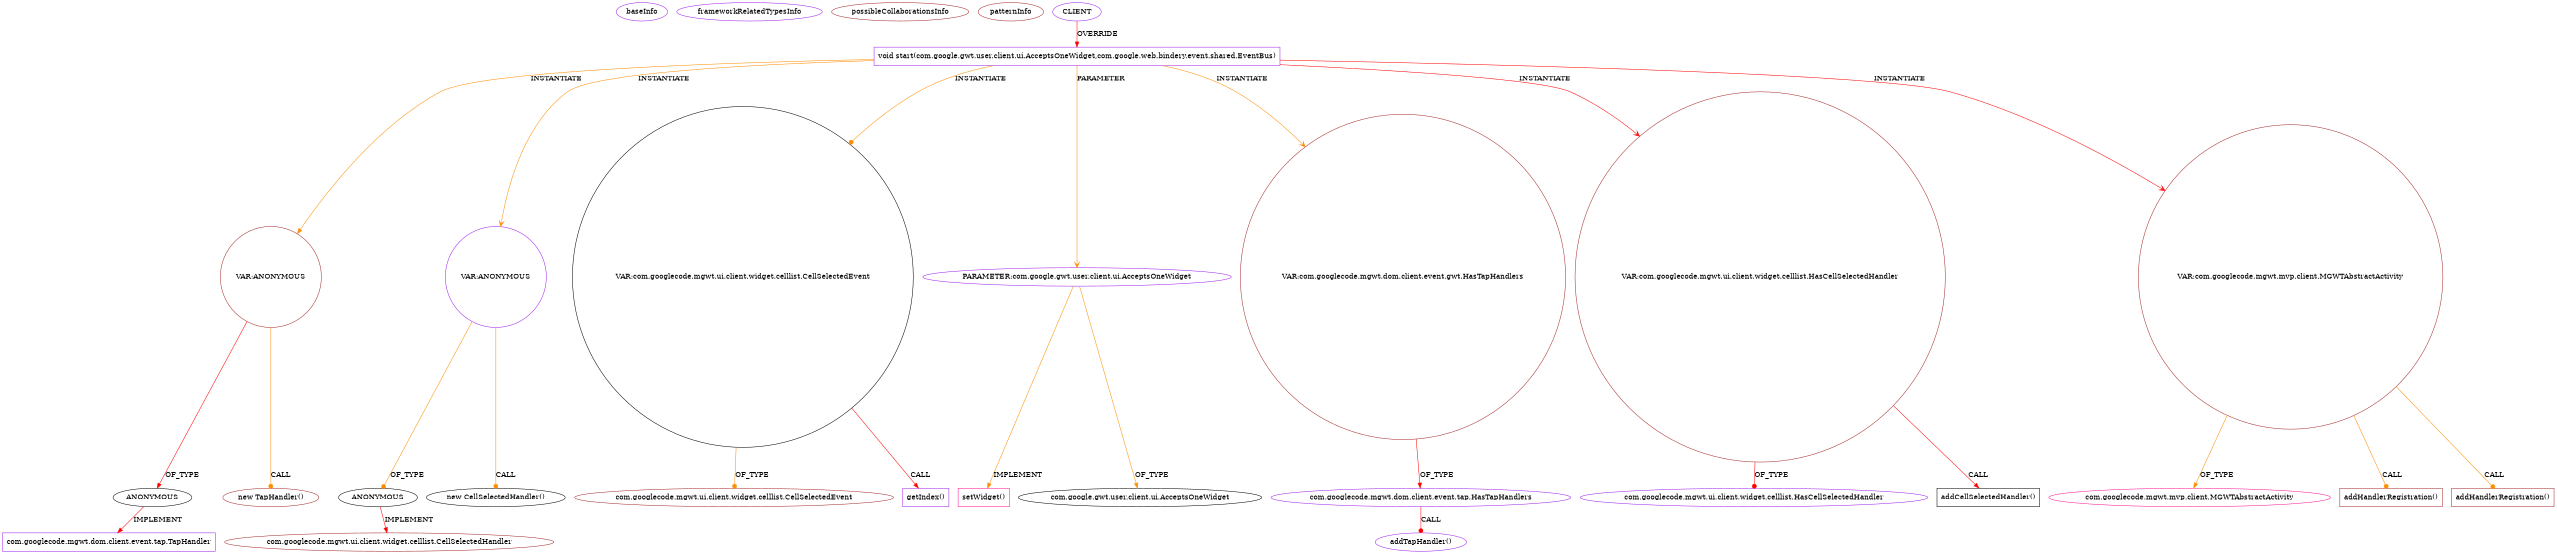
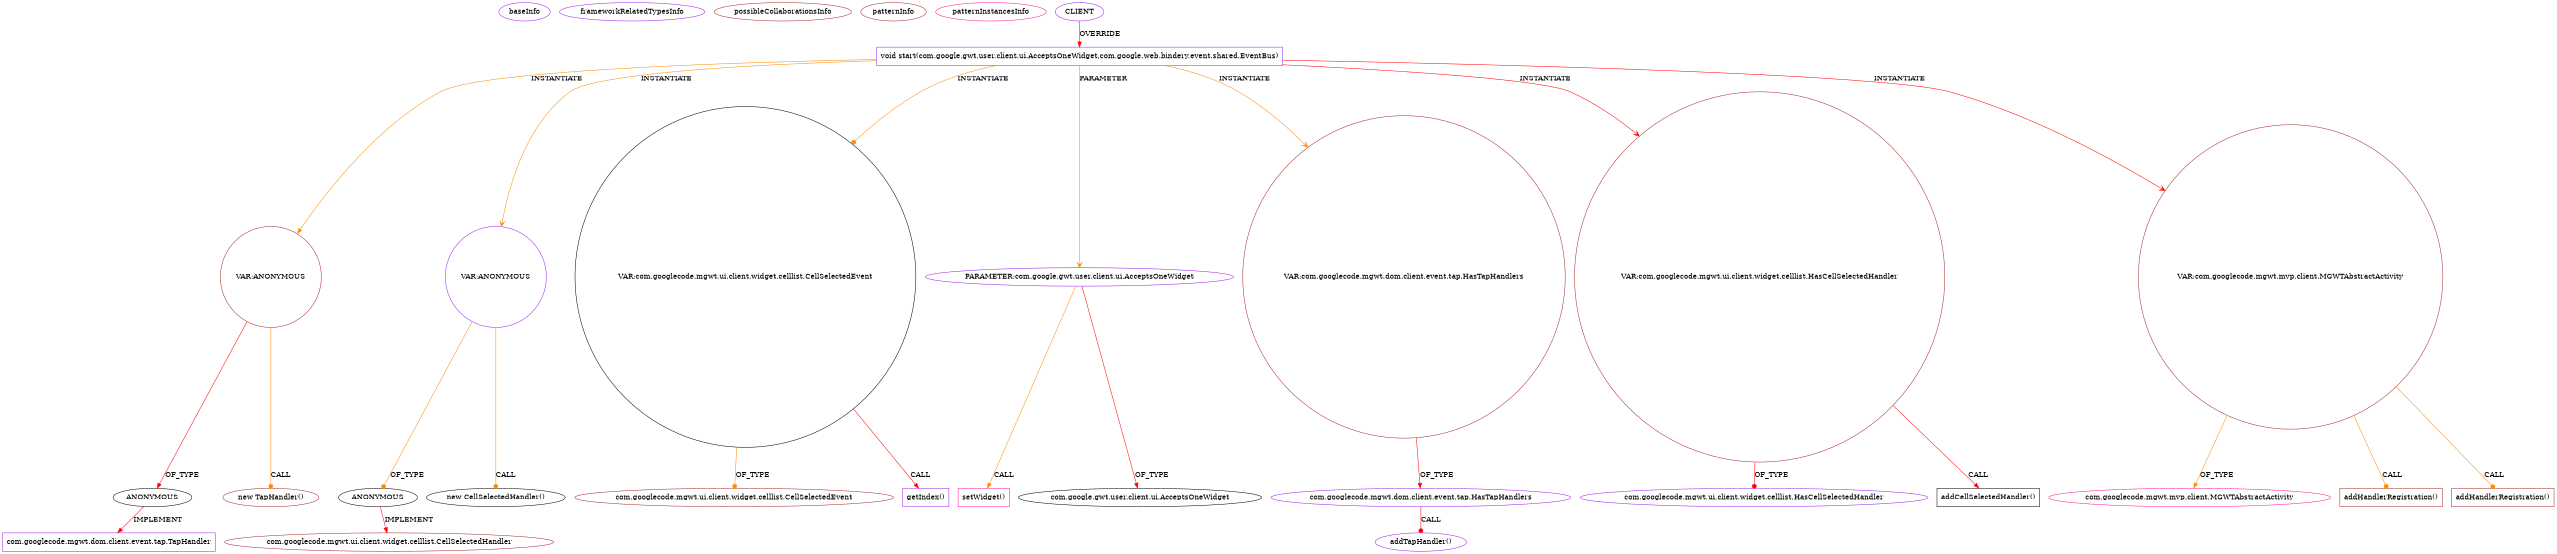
node "patternInstancesInfo": added
node "VAR:com.googlecode.mgwt.dom.client.event.gwt.HasTapHandlers": label "VAR:com.googlecode.mgwt.dom.client.event.gwt.HasTapHandlers" -> "VAR:com.googlecode.mgwt.dom.client.event.tap.HasTapHandlers"
edge "PARAMETER:com.google.gwt.user.client.ui.AcceptsOneWidget" -> "com.google.gwt.user.client.ui.AcceptsOneWidget": color darkorange -> red
edge "PARAMETER:com.google.gwt.user.client.ui.AcceptsOneWidget" -> "setWidget()": label "IMPLEMENT" -> "CALL"
